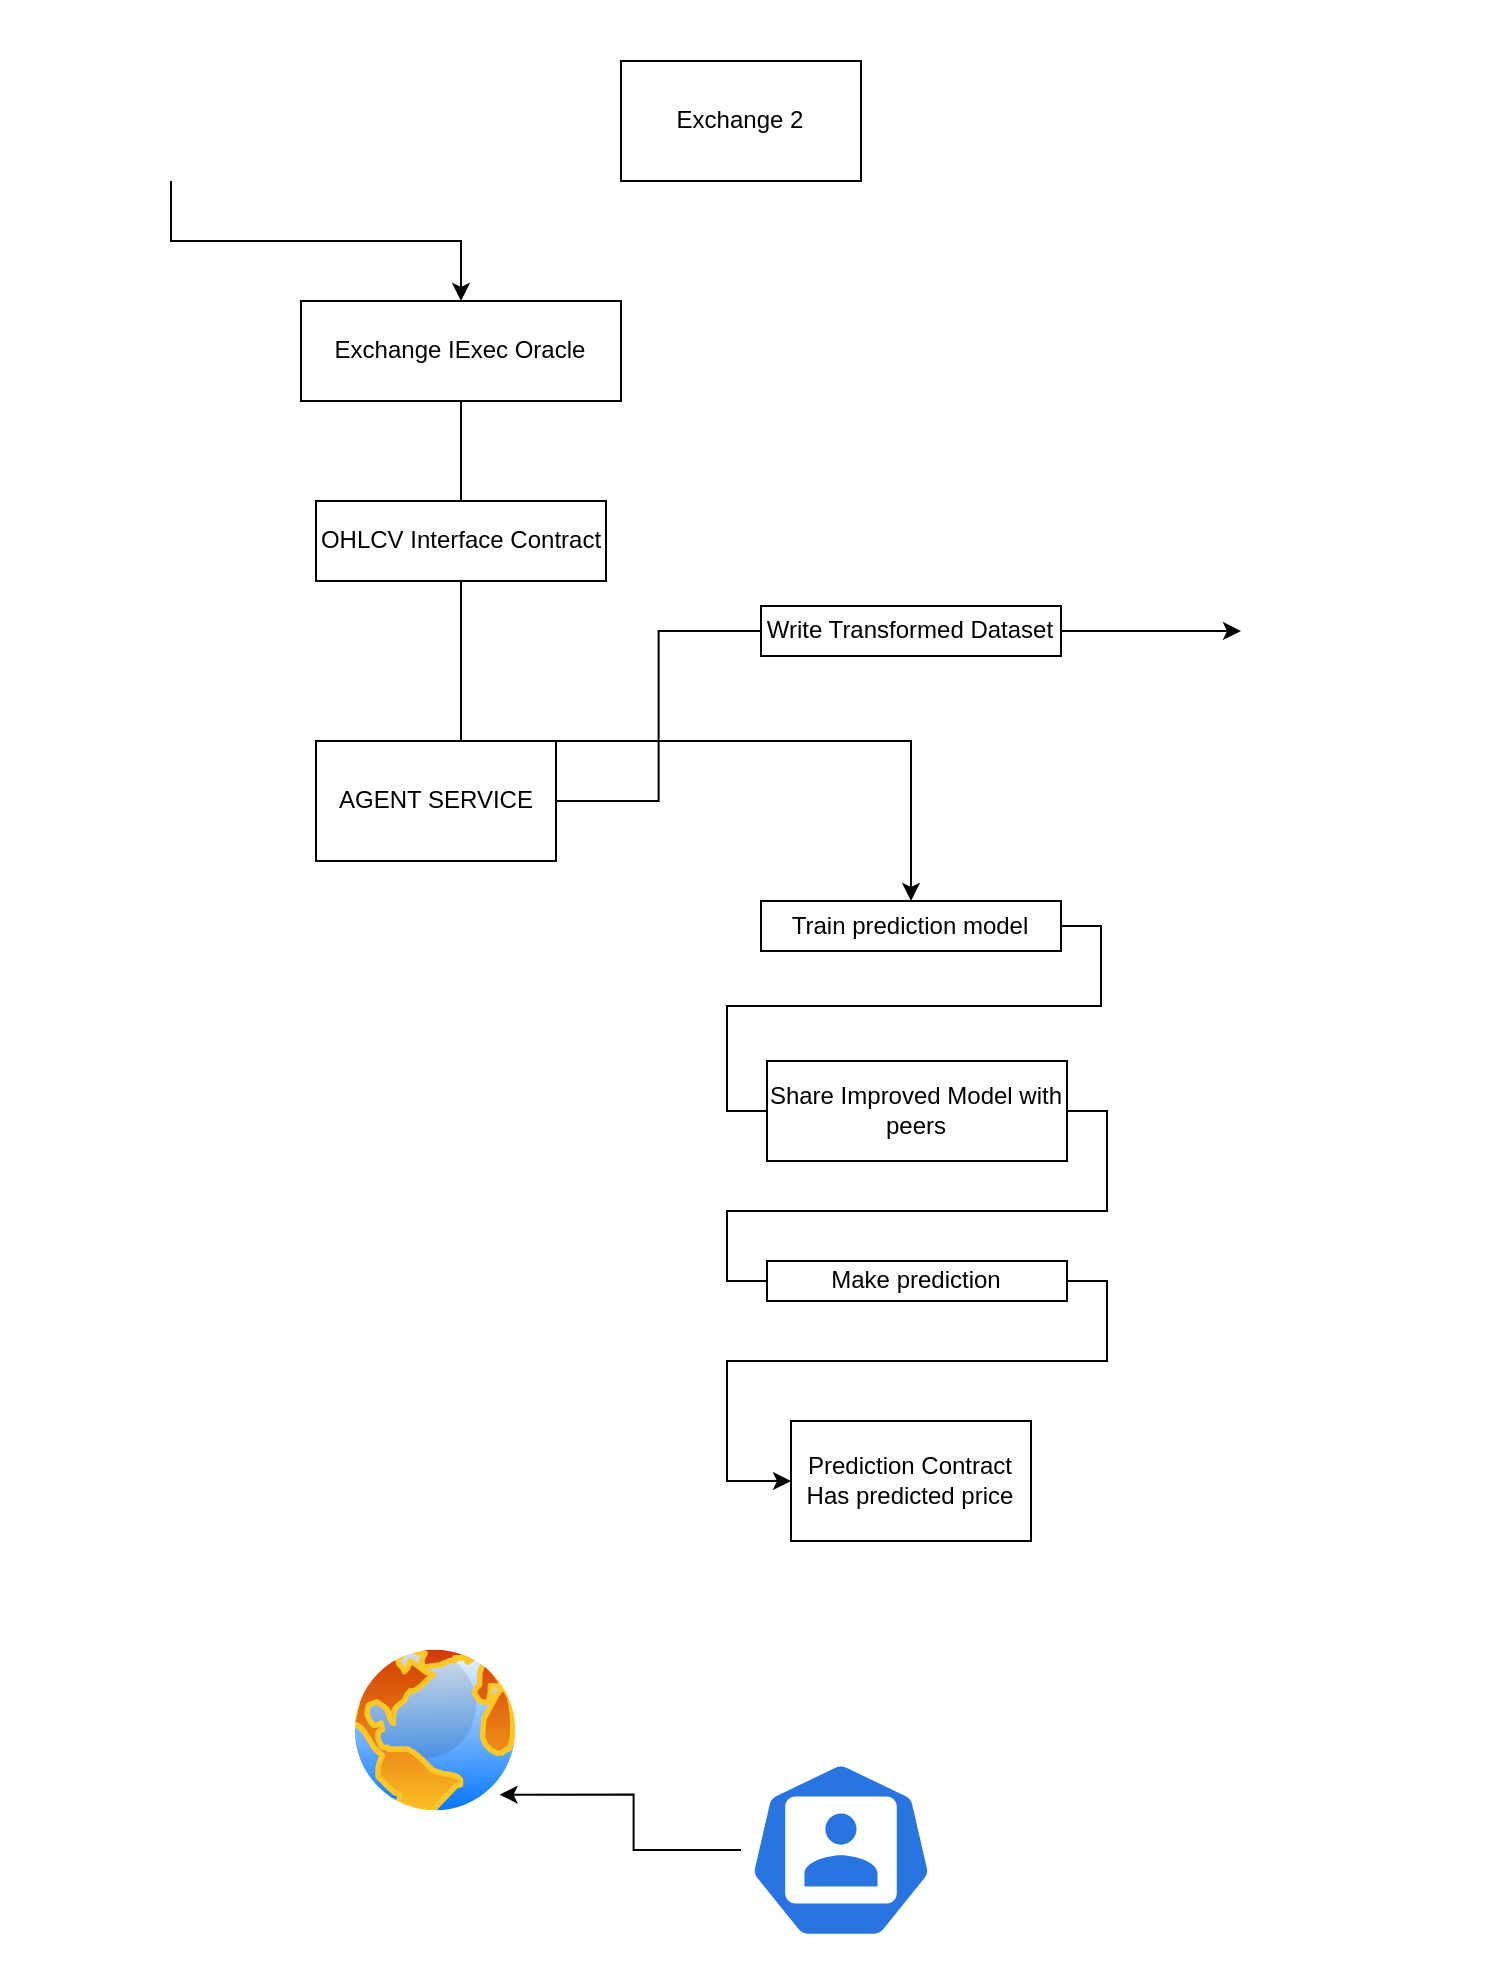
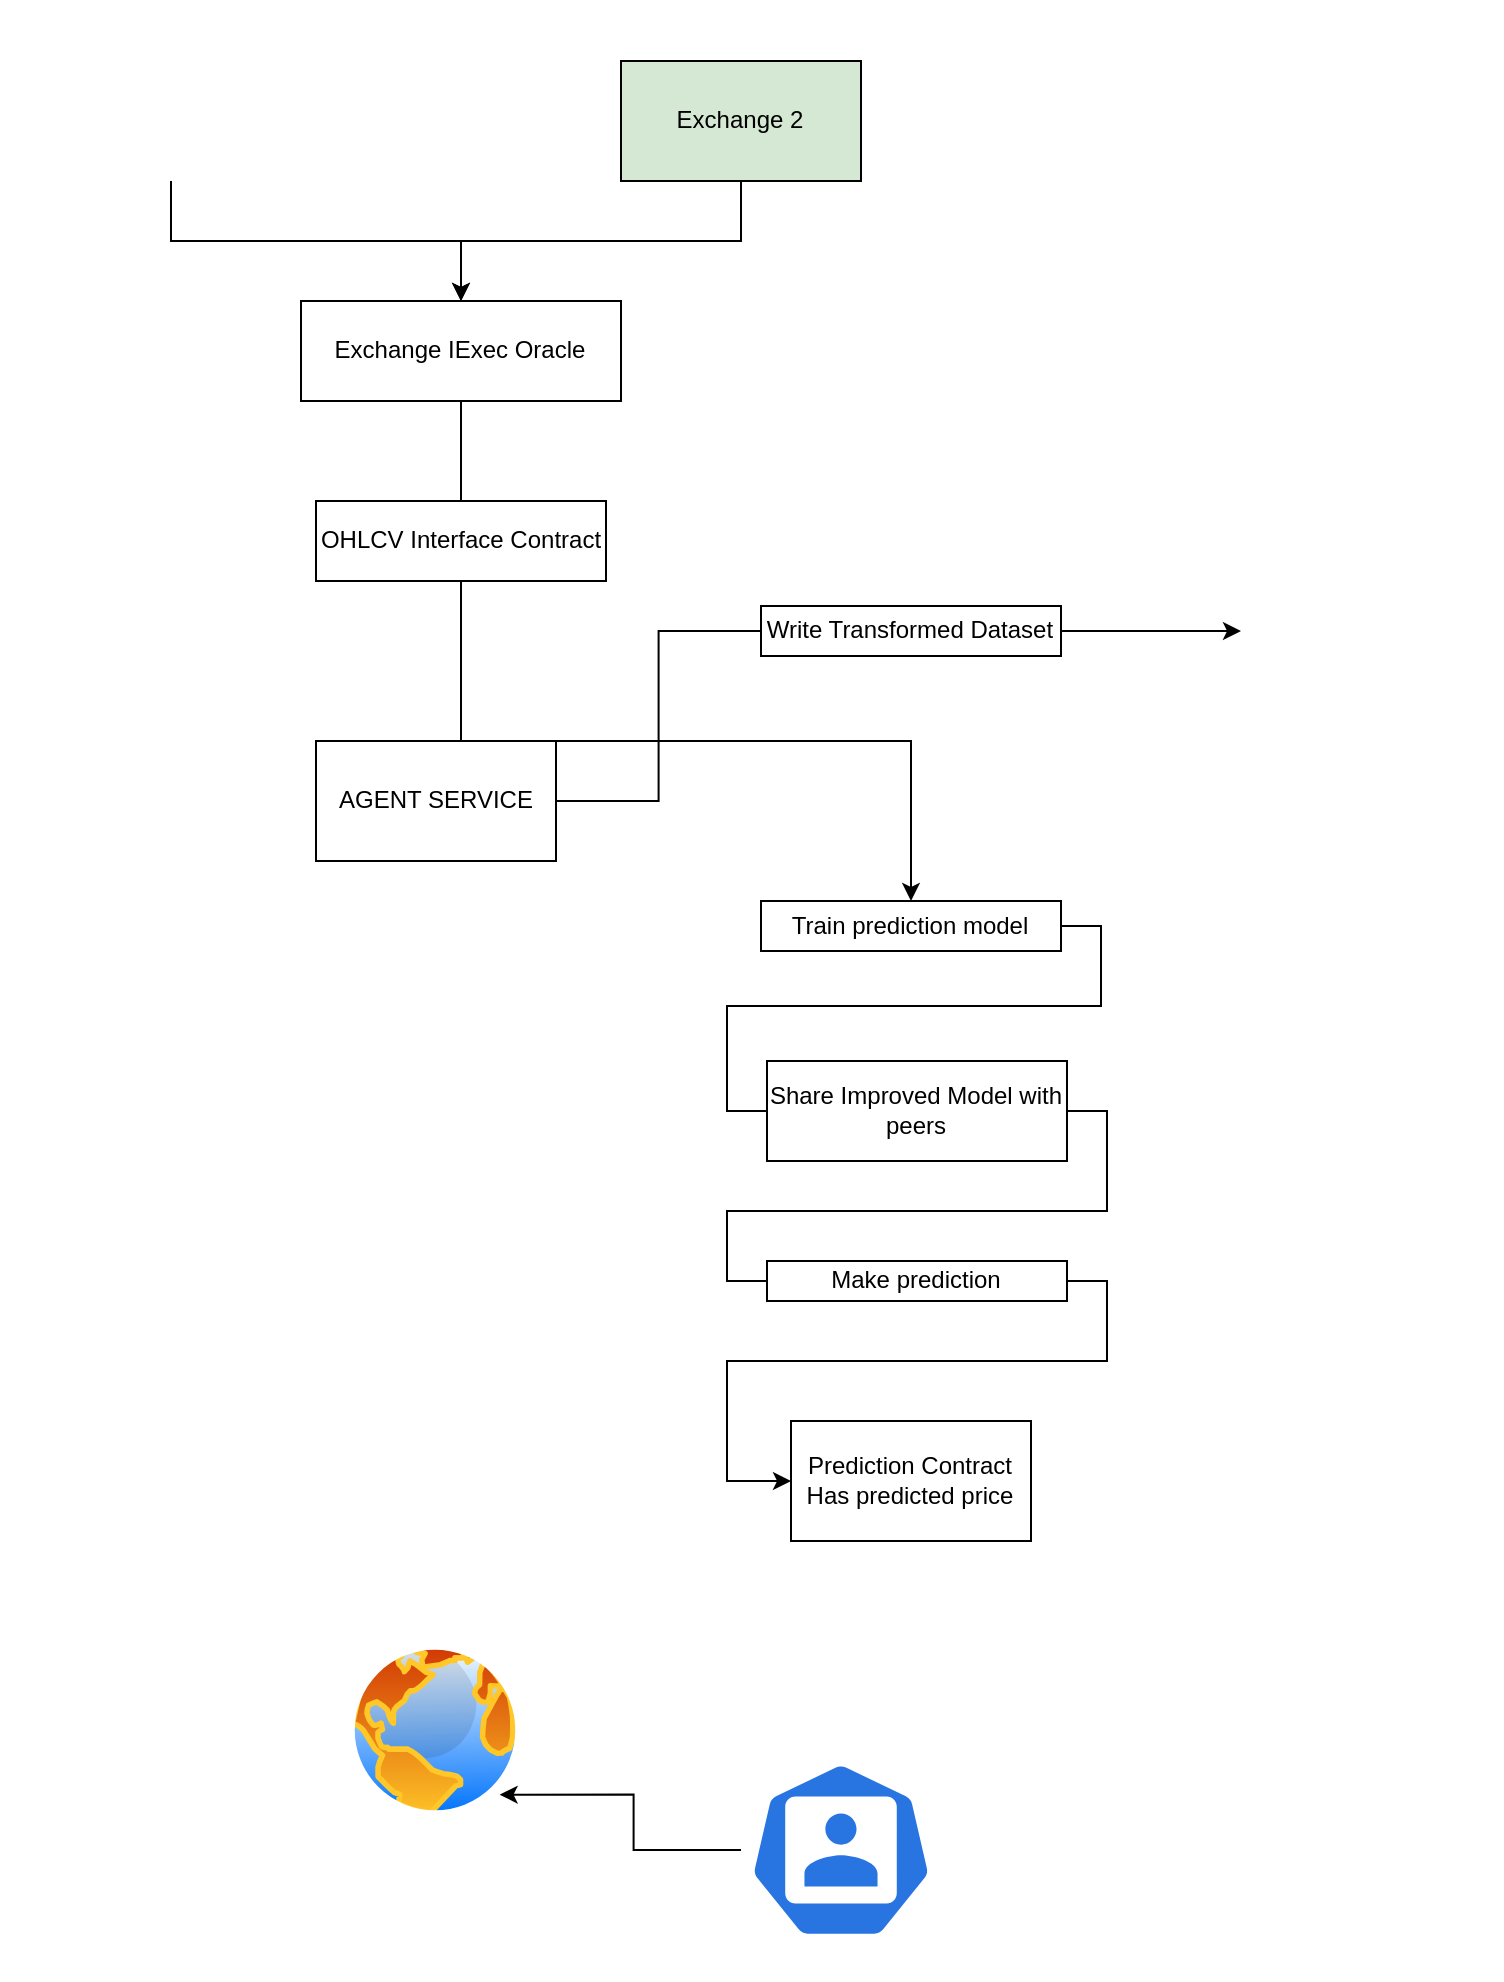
node "Exchange 2": fillcolor #ffffff -> #d5e8d4
edge "Exchange 2" -> "Exchange IExec Oracle": added
